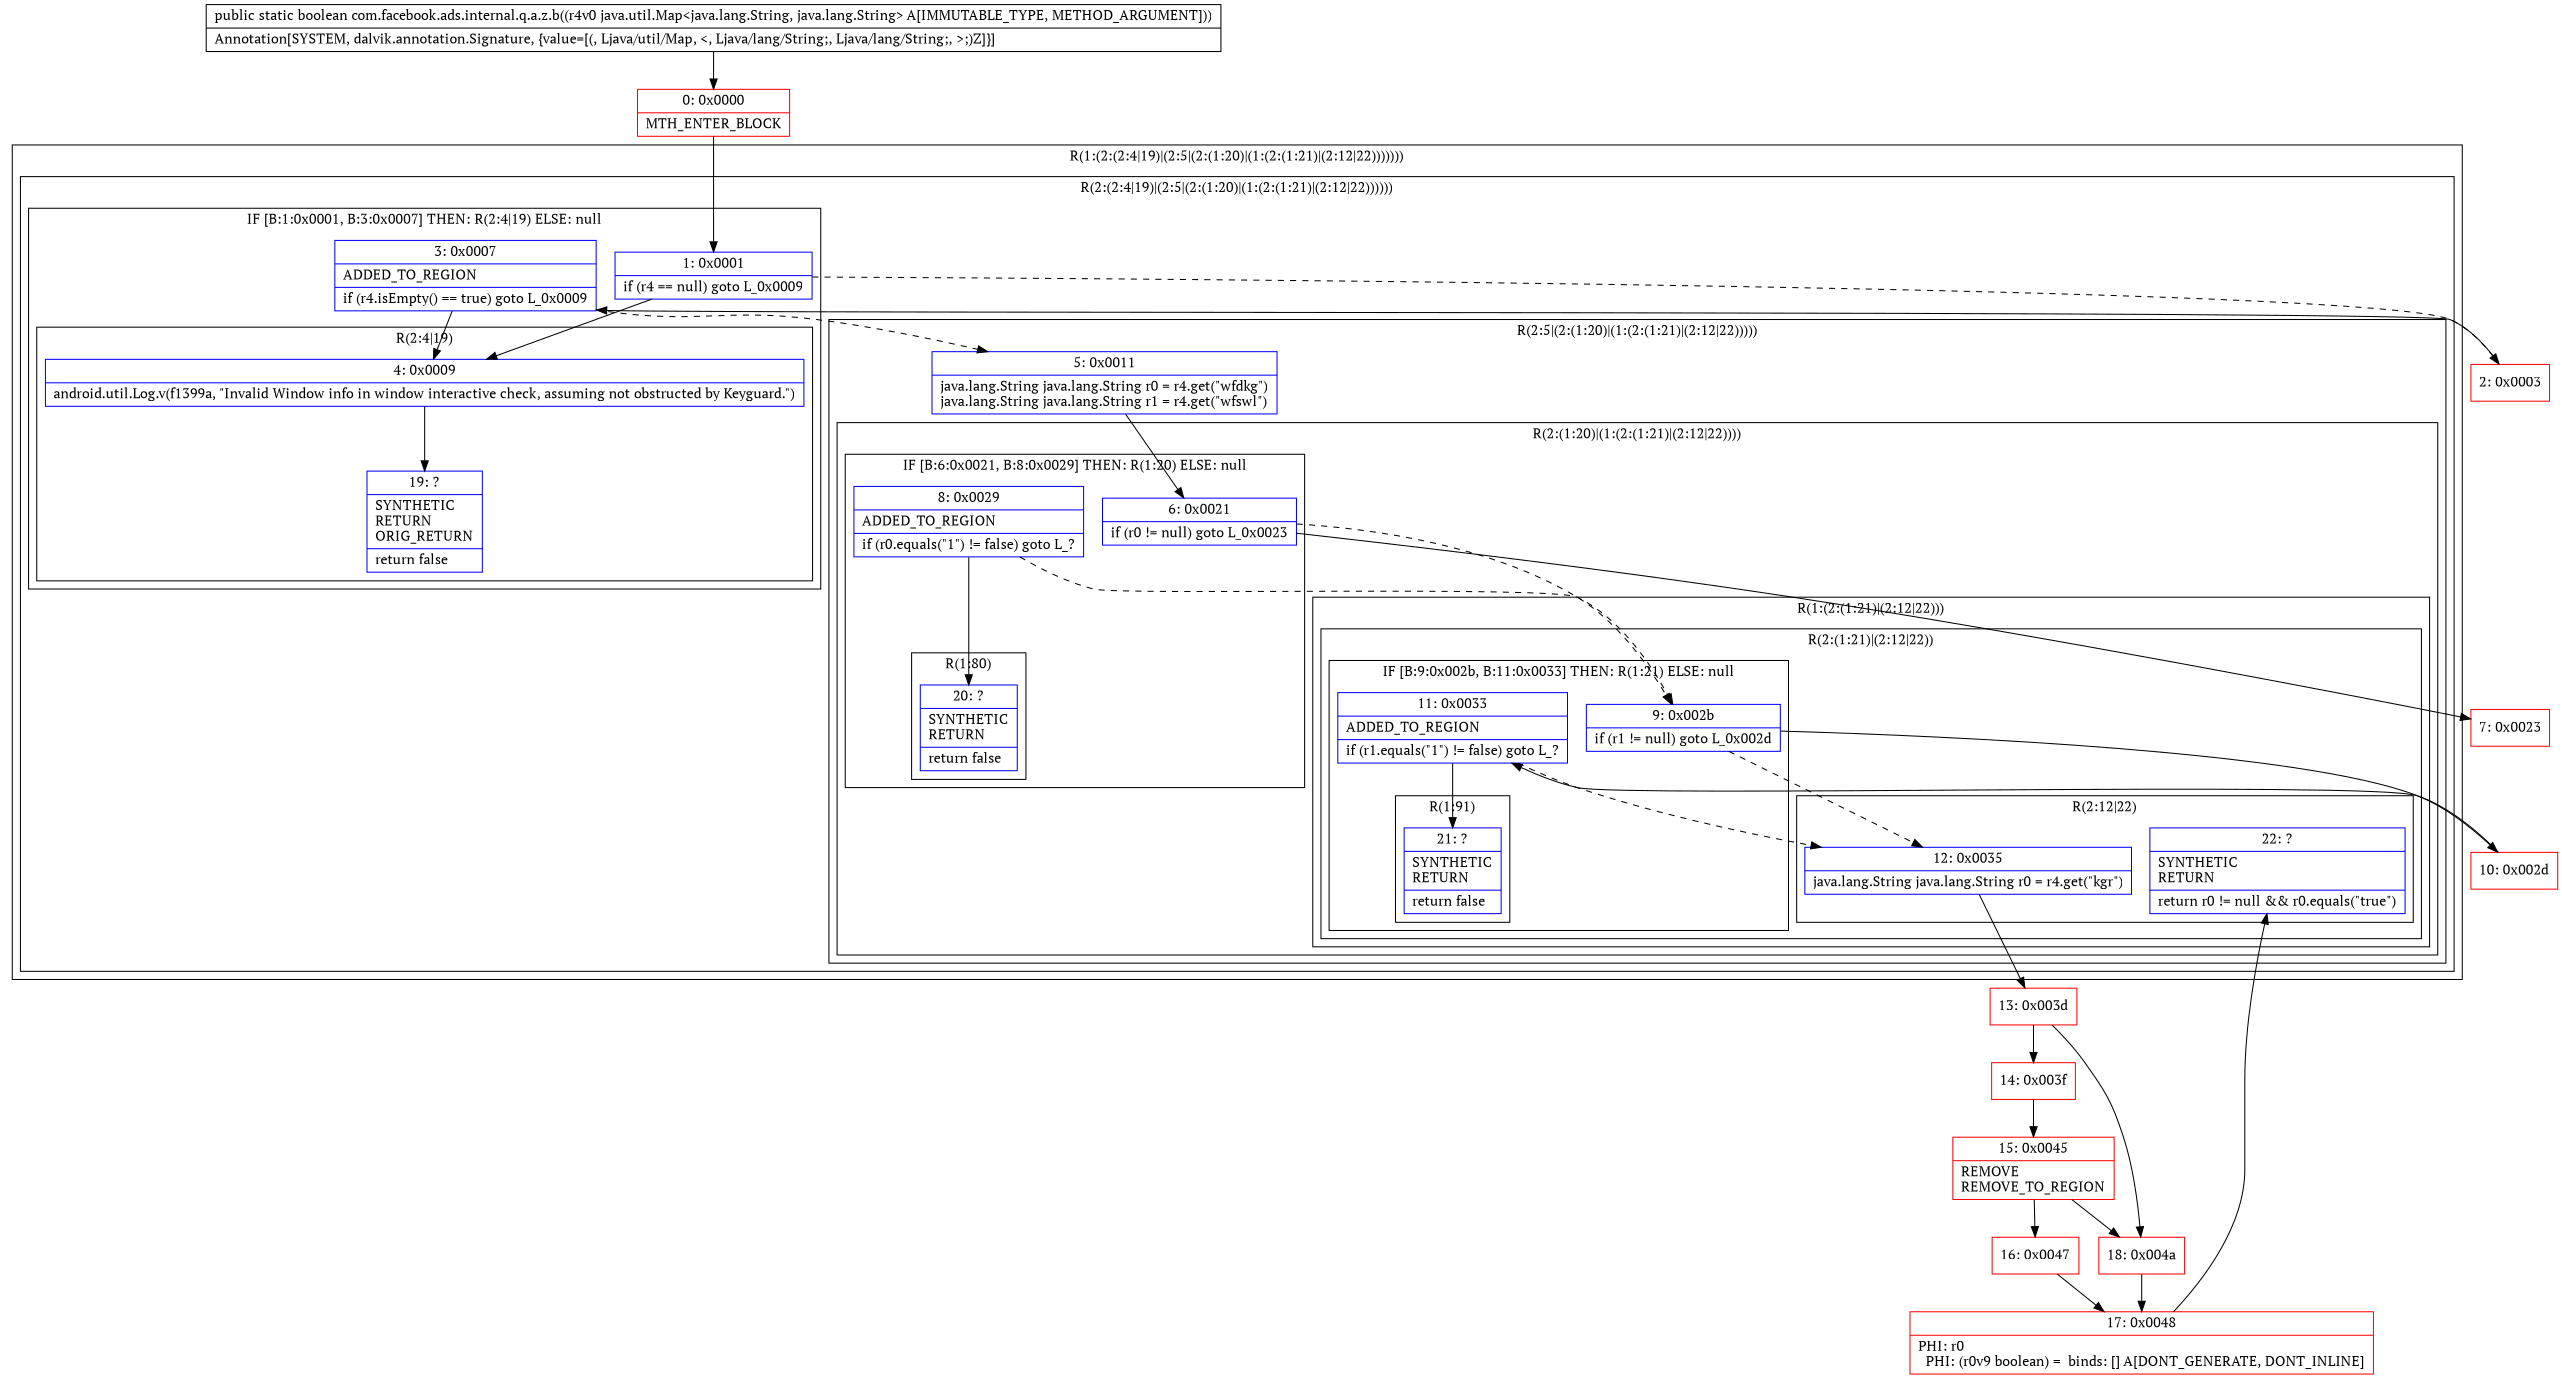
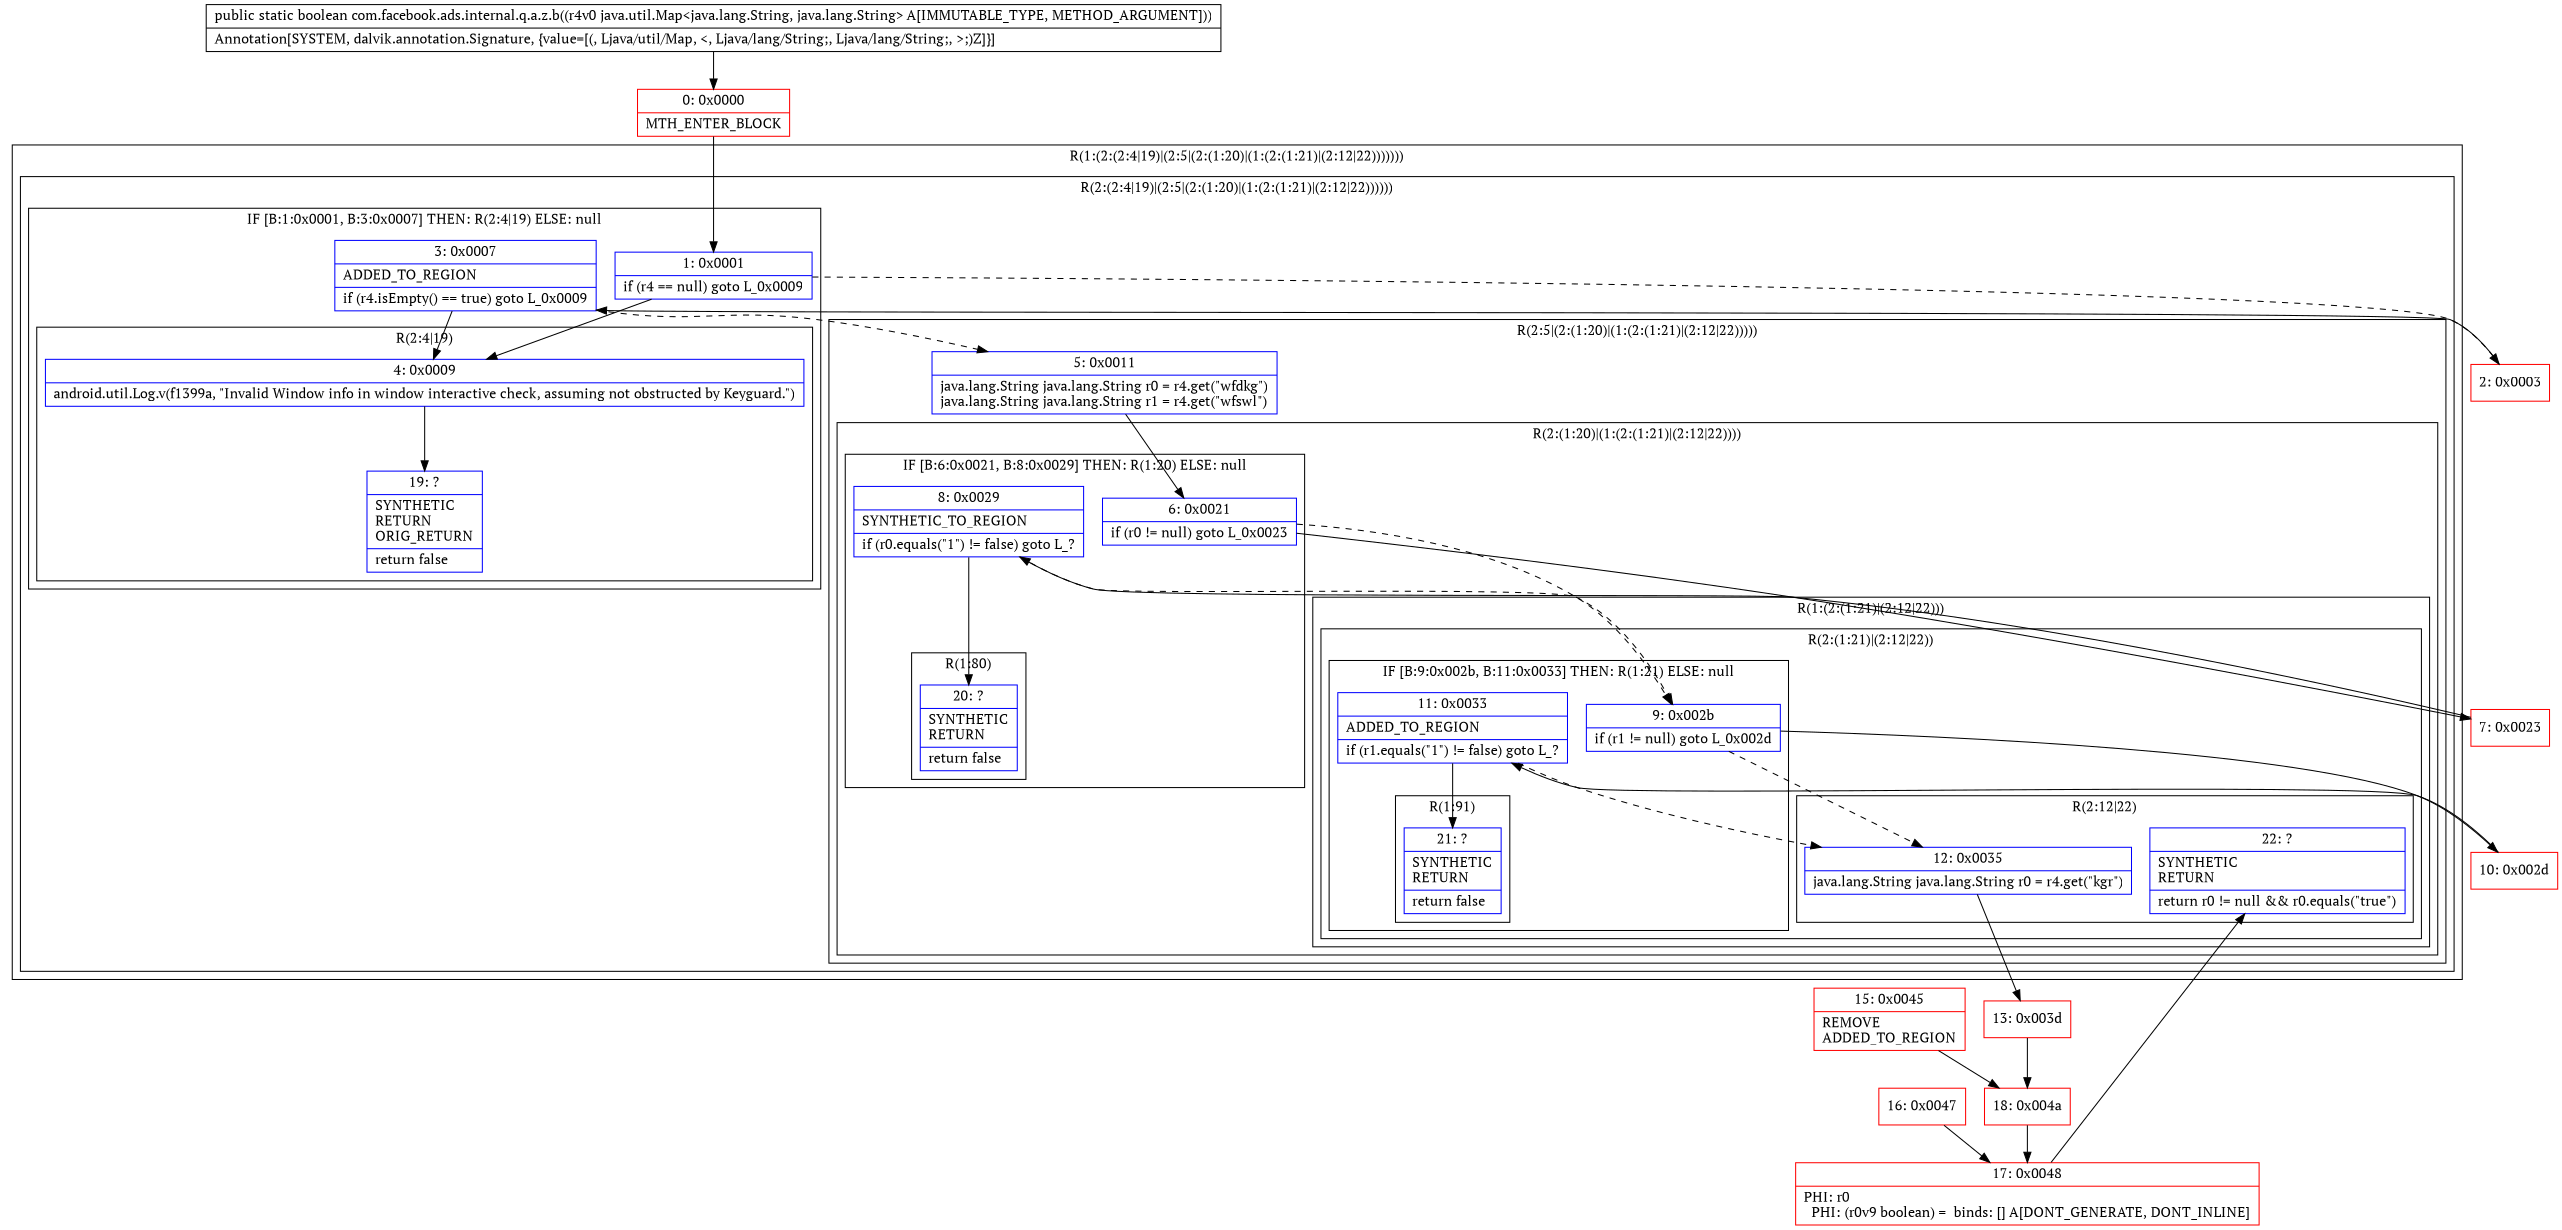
node "8: 0x0029": text "ADDED_TO_REGION" -> "SYNTHETIC_TO_REGION"
edge "7: 0x0023" -> "8: 0x0029": added
node "14: 0x003f": removed
node "15: 0x0045": text "REMOVE_TO_REGION" -> "ADDED_TO_REGION"
edge "15: 0x0045" -> "16: 0x0047": removed
